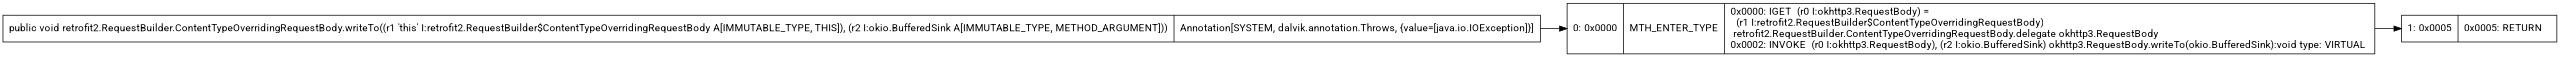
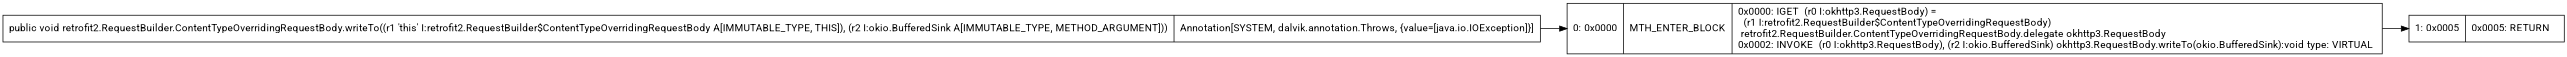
node "0: 0x0000": text "MTH_ENTER_TYPE" -> "MTH_ENTER_BLOCK"
